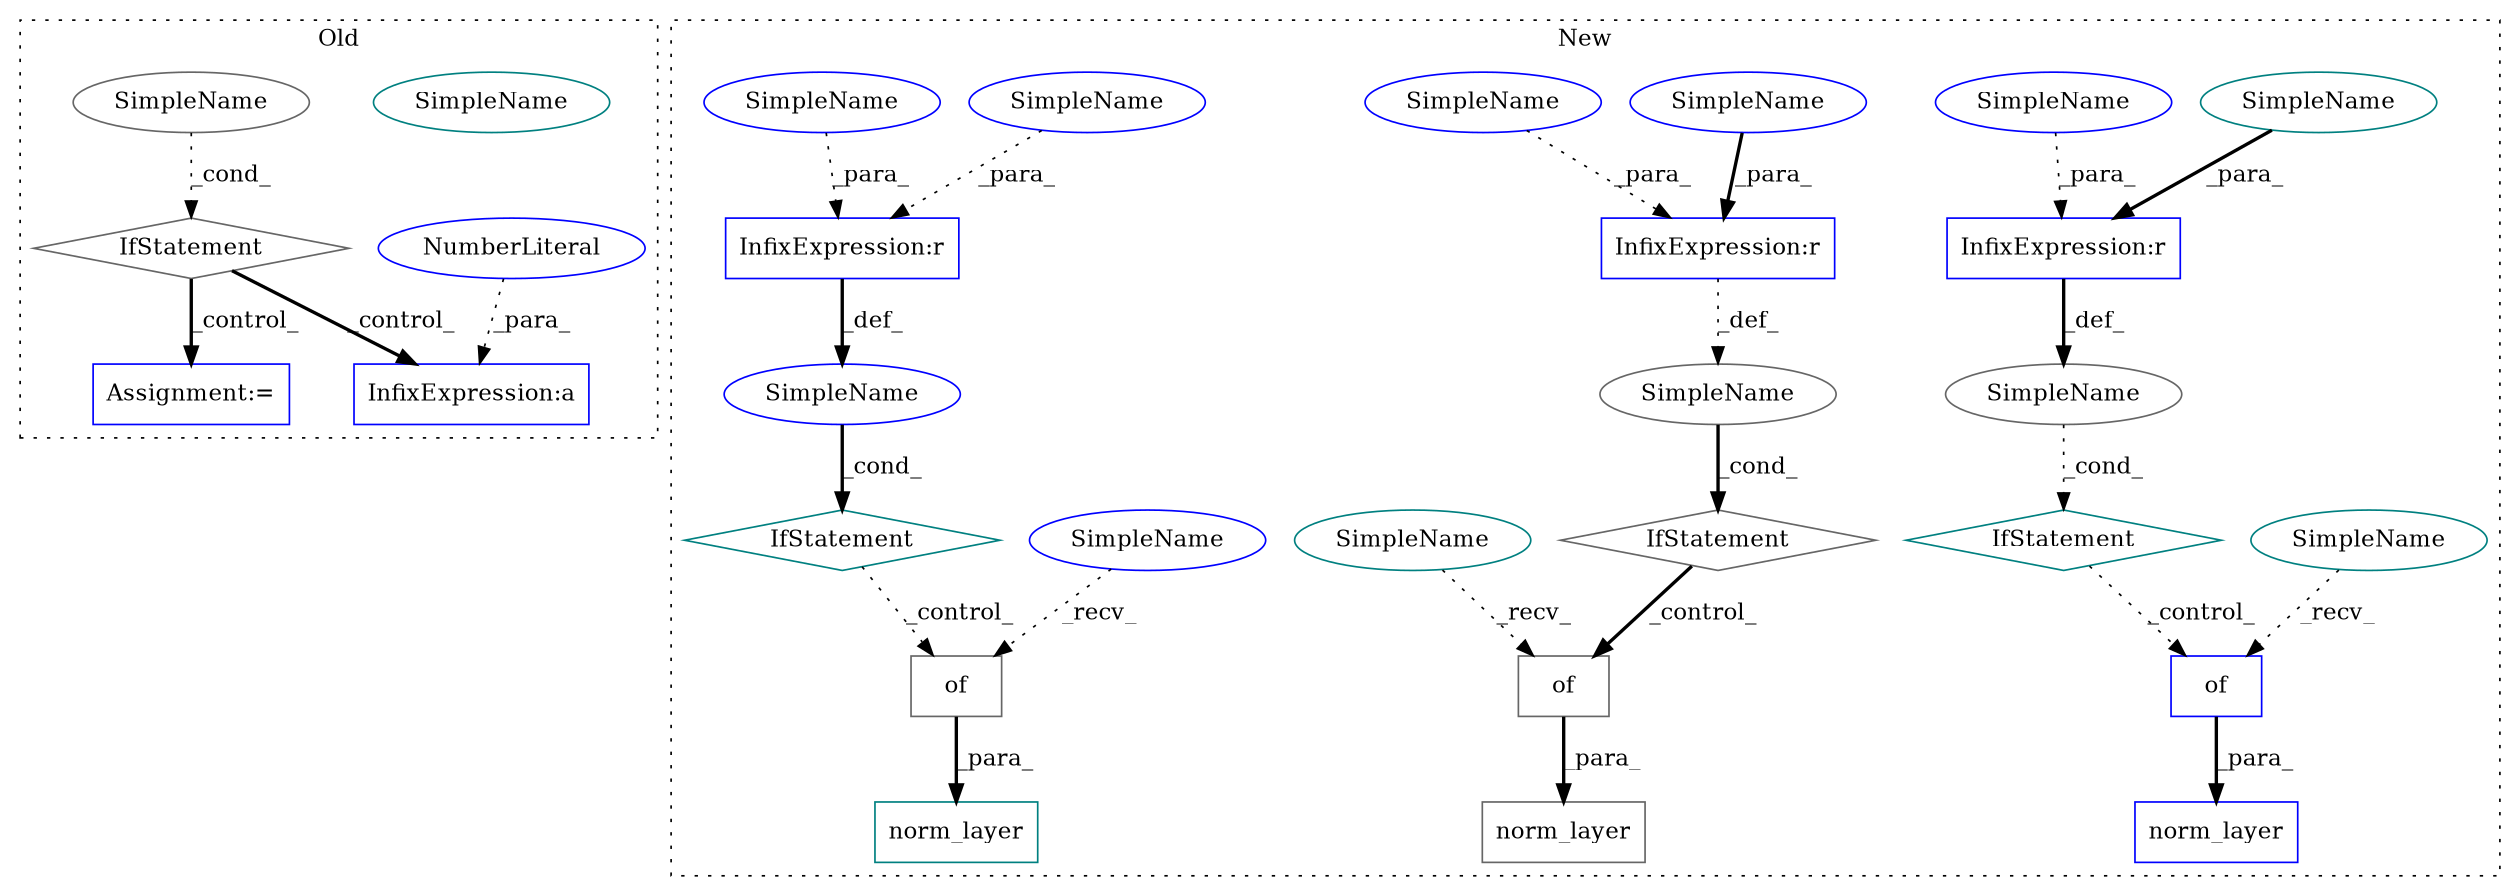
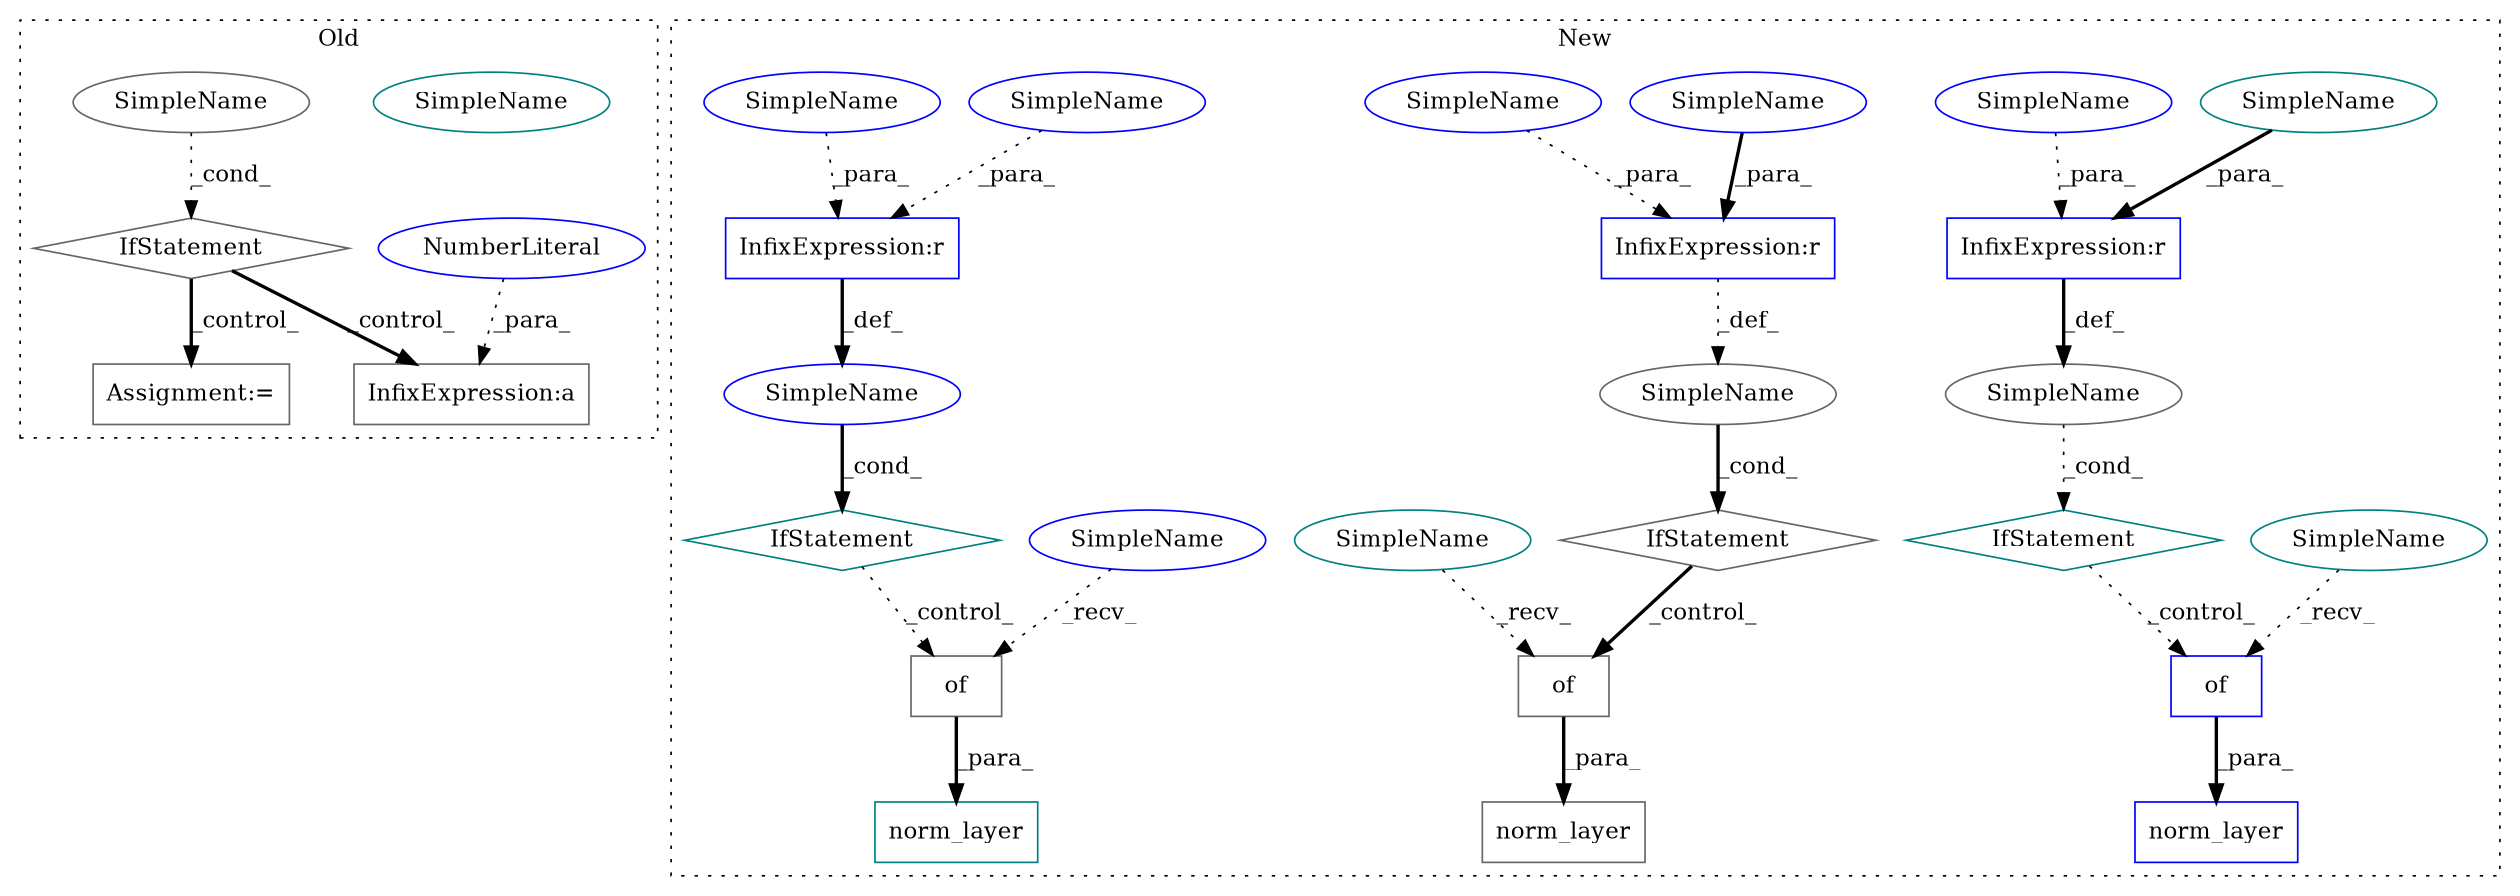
node "Assignment:=": color blue -> gray40
node "InfixExpression:a": color blue -> gray40
